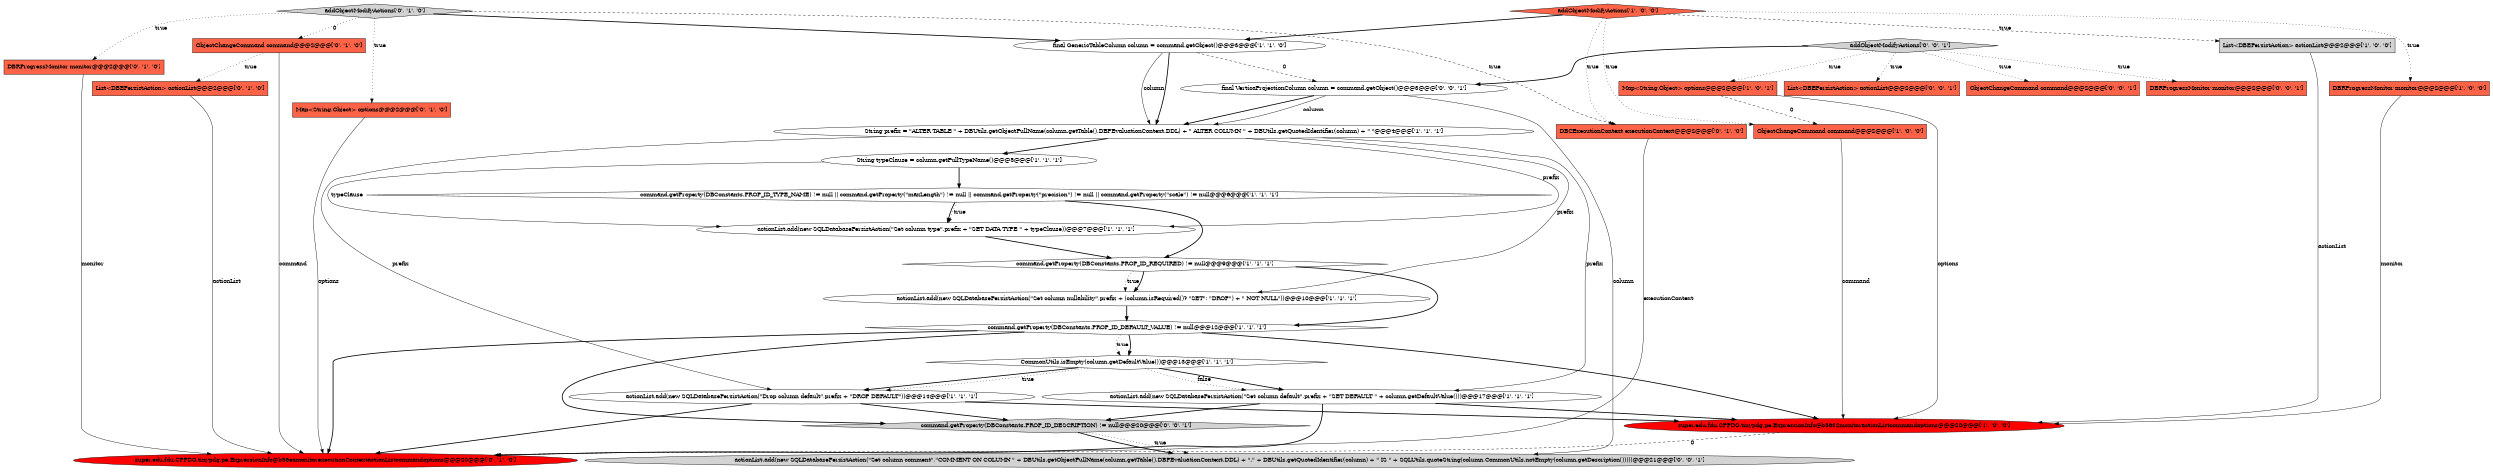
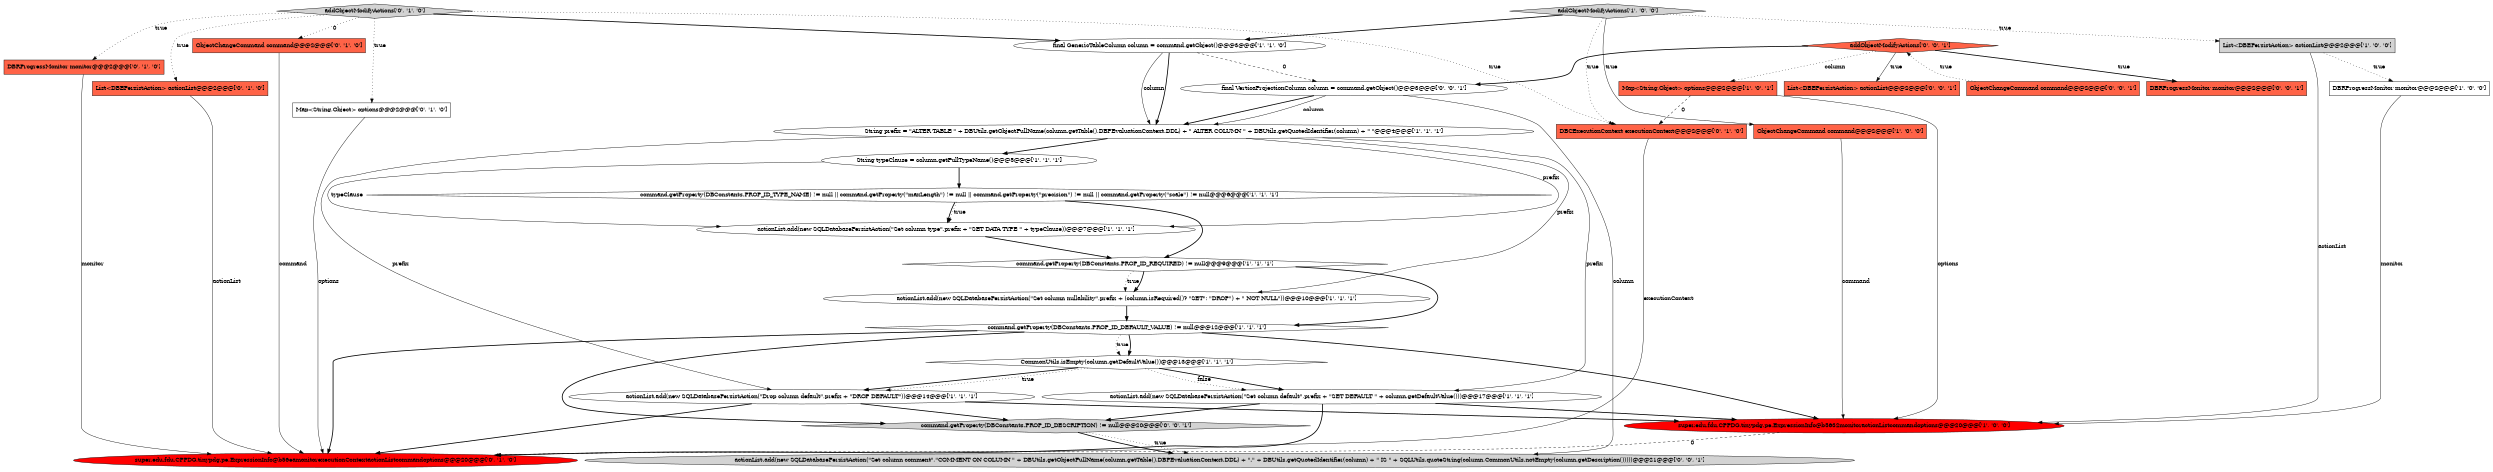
node "addObjectModifyActions['1', '0', '0']": fillcolor tomato -> lightgray
edge "addObjectModifyActions['1', '0', '0']" -> "DBRProgressMonitor monitor@@@2@@@['1', '0', '0']": now "List<DBEPersistAction> actionList@@@2@@@['1', '0', '0']" -> "DBRProgressMonitor monitor@@@2@@@['1', '0', '0']"
edge "addObjectModifyActions['0', '1', '0']" -> "DBCExecutionContext executionContext@@@2@@@['0', '1', '0']": style dashed -> dotted
edge "addObjectModifyActions['1', '0', '0']" -> "List<DBEPersistAction> actionList@@@2@@@['1', '0', '0']": style dashed -> dotted
node "addObjectModifyActions['0', '0', '1']": fillcolor lightgray -> tomato
edge "addObjectModifyActions['0', '0', '1']" -> "List<DBEPersistAction> actionList@@@2@@@['0', '0', '1']": style dotted -> solid
edge "addObjectModifyActions['0', '0', '1']" -> "DBRProgressMonitor monitor@@@2@@@['0', '0', '1']": style dotted -> bold
edge "ObjectChangeCommand command@@@2@@@['0', '1', '0']" -> "List<DBEPersistAction> actionList@@@2@@@['0', '1', '0']": now "addObjectModifyActions['0', '1', '0']" -> "List<DBEPersistAction> actionList@@@2@@@['0', '1', '0']"
edge "addObjectModifyActions['0', '0', '1']" -> "ObjectChangeCommand command@@@2@@@['0', '0', '1']": reversed
edge "addObjectModifyActions['0', '0', '1']" -> "Map<String,Object> options@@@2@@@['1', '0', '1']": label "true" -> "column"
node "DBRProgressMonitor monitor@@@2@@@['1', '0', '0']": fillcolor tomato -> white
edge "Map<String,Object> options@@@2@@@['1', '0', '1']" -> "ObjectChangeCommand command@@@2@@@['1', '0', '0']": now "Map<String,Object> options@@@2@@@['1', '0', '1']" -> "DBCExecutionContext executionContext@@@2@@@['0', '1', '0']"
node "Map<String,Object> options@@@2@@@['0', '1', '0']": fillcolor tomato -> white
edge "addObjectModifyActions['1', '0', '0']" -> "ObjectChangeCommand command@@@2@@@['1', '0', '0']": style dotted -> solid
